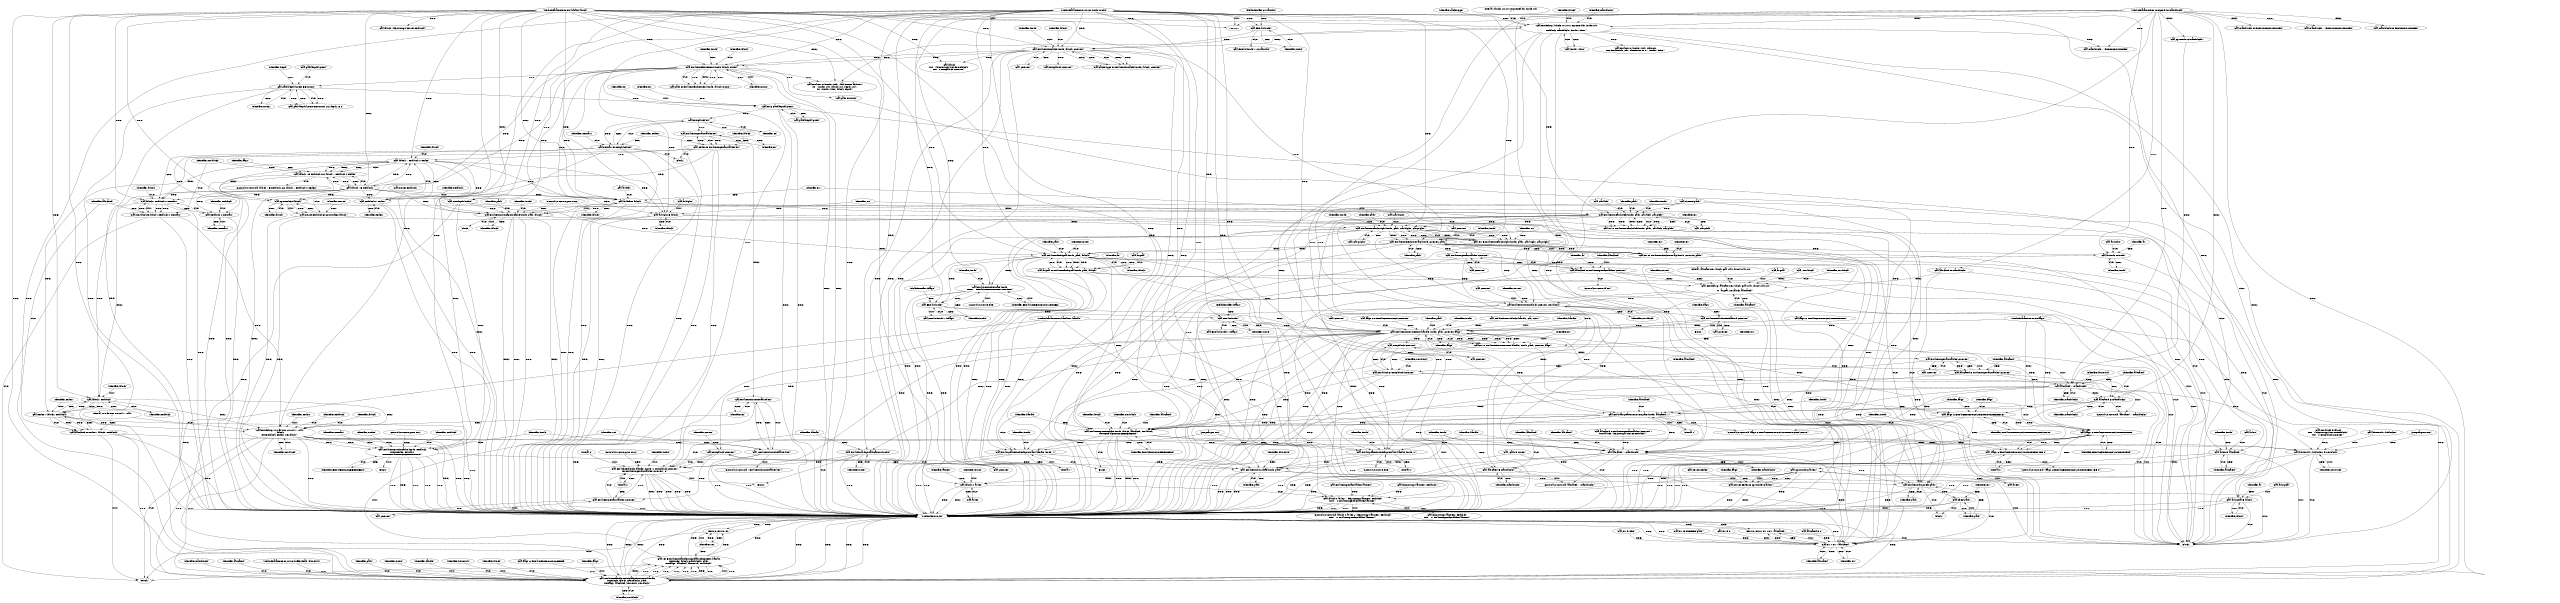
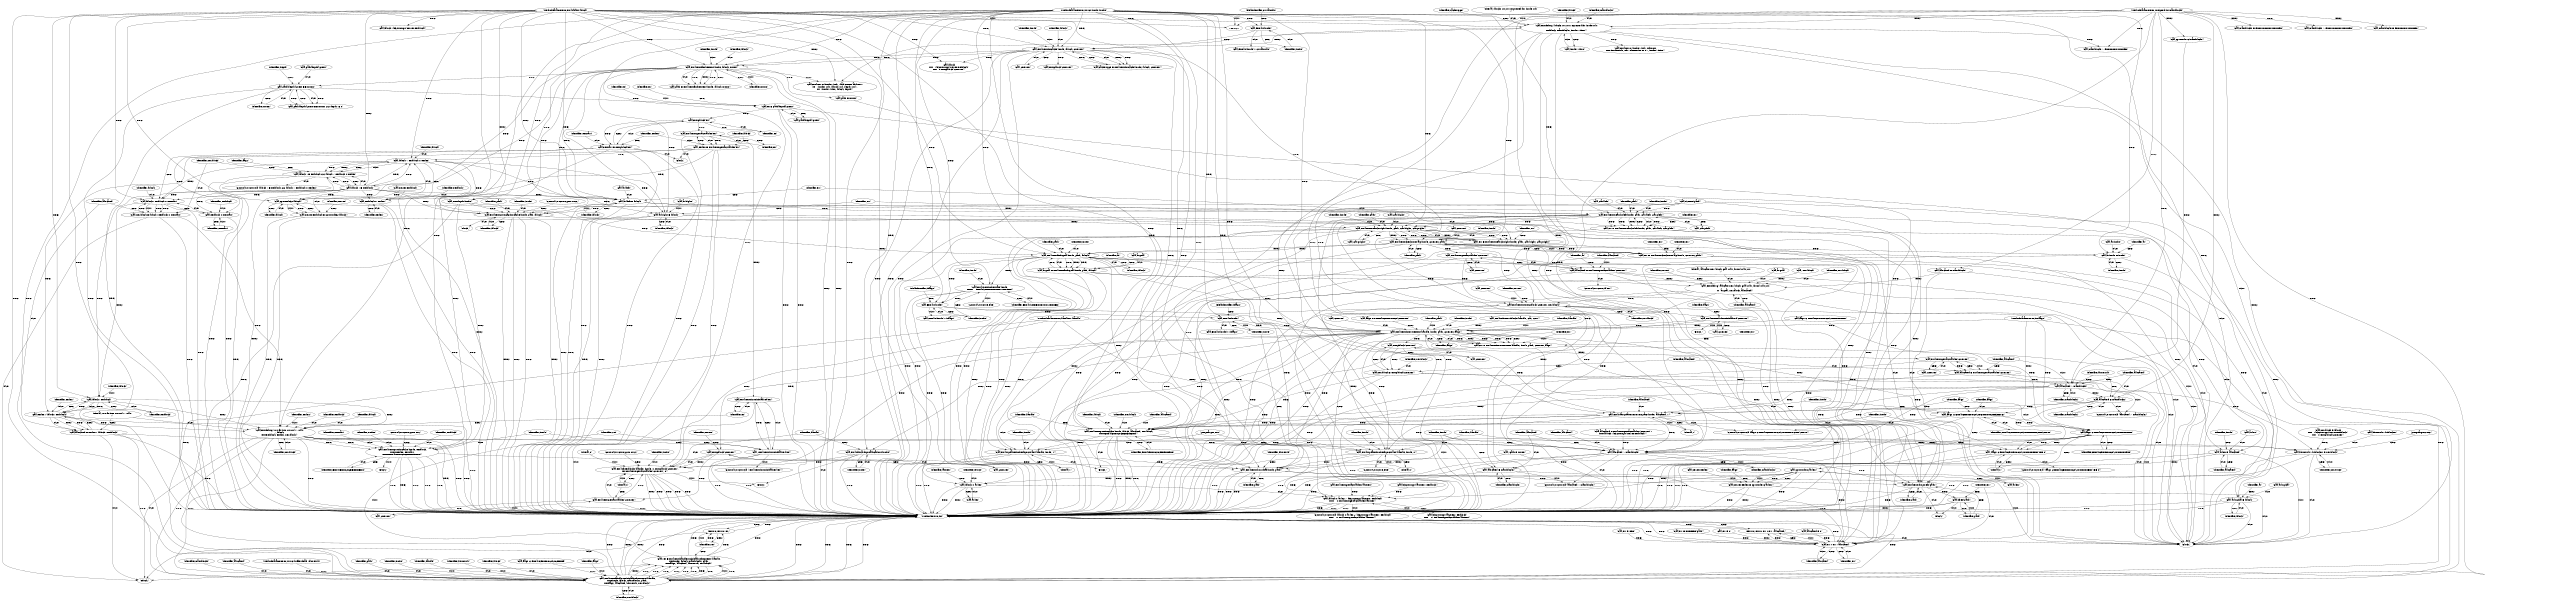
edge "(Call,iblock < ee_block + ee_len)" -> "(Call,cpu_to_le32(iblock))": now "(Call,newex.ee_block)" -> "(Call,cpu_to_le32(iblock))"
edge "(Call,flags & EXT4_GET_BLOCKS_DELALLOC_RESERVE)" -> "(Identifier,EXT4_GET_BLOCKS_DELALLOC_RESERVE)": label "CFG: " -> "AST: "
edge "(Call,ext4_ext_is_uninitialized(ex))" -> "(MethodReturn,int)": label "DDG: " -> "AST: "
